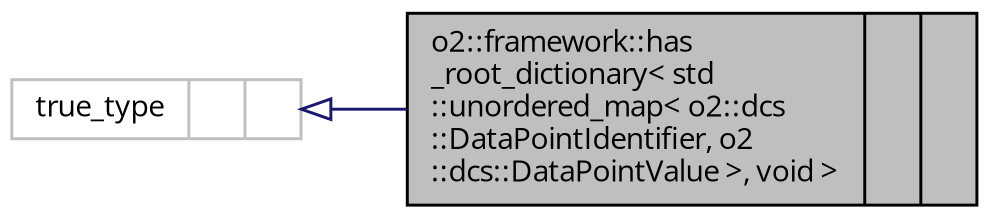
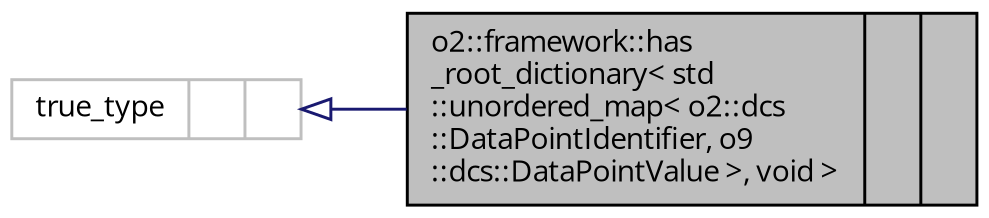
node "o2::framework::has": text "::DataPointIdentifier, o2" -> "::DataPointIdentifier, o9"
